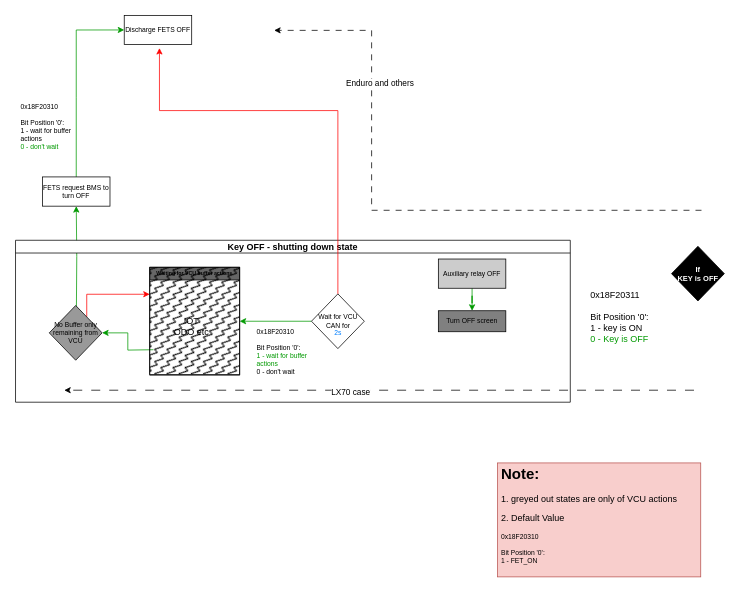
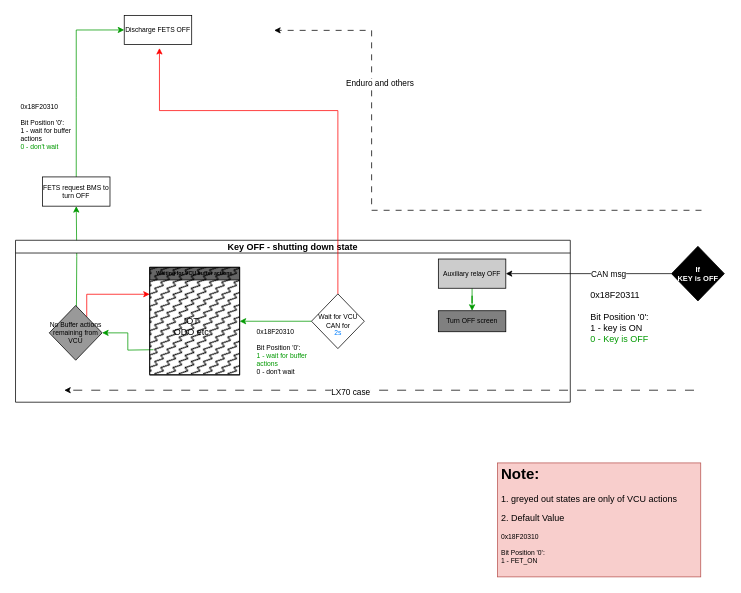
edge "If KEY is OFF" -> "Auxiliary relay OFF": added, label "CAN msg"
node "No Buffer only remaining from VCU": label "No Buffer only remaining from VCU" -> "No Buffer actions remaining from VCU"
